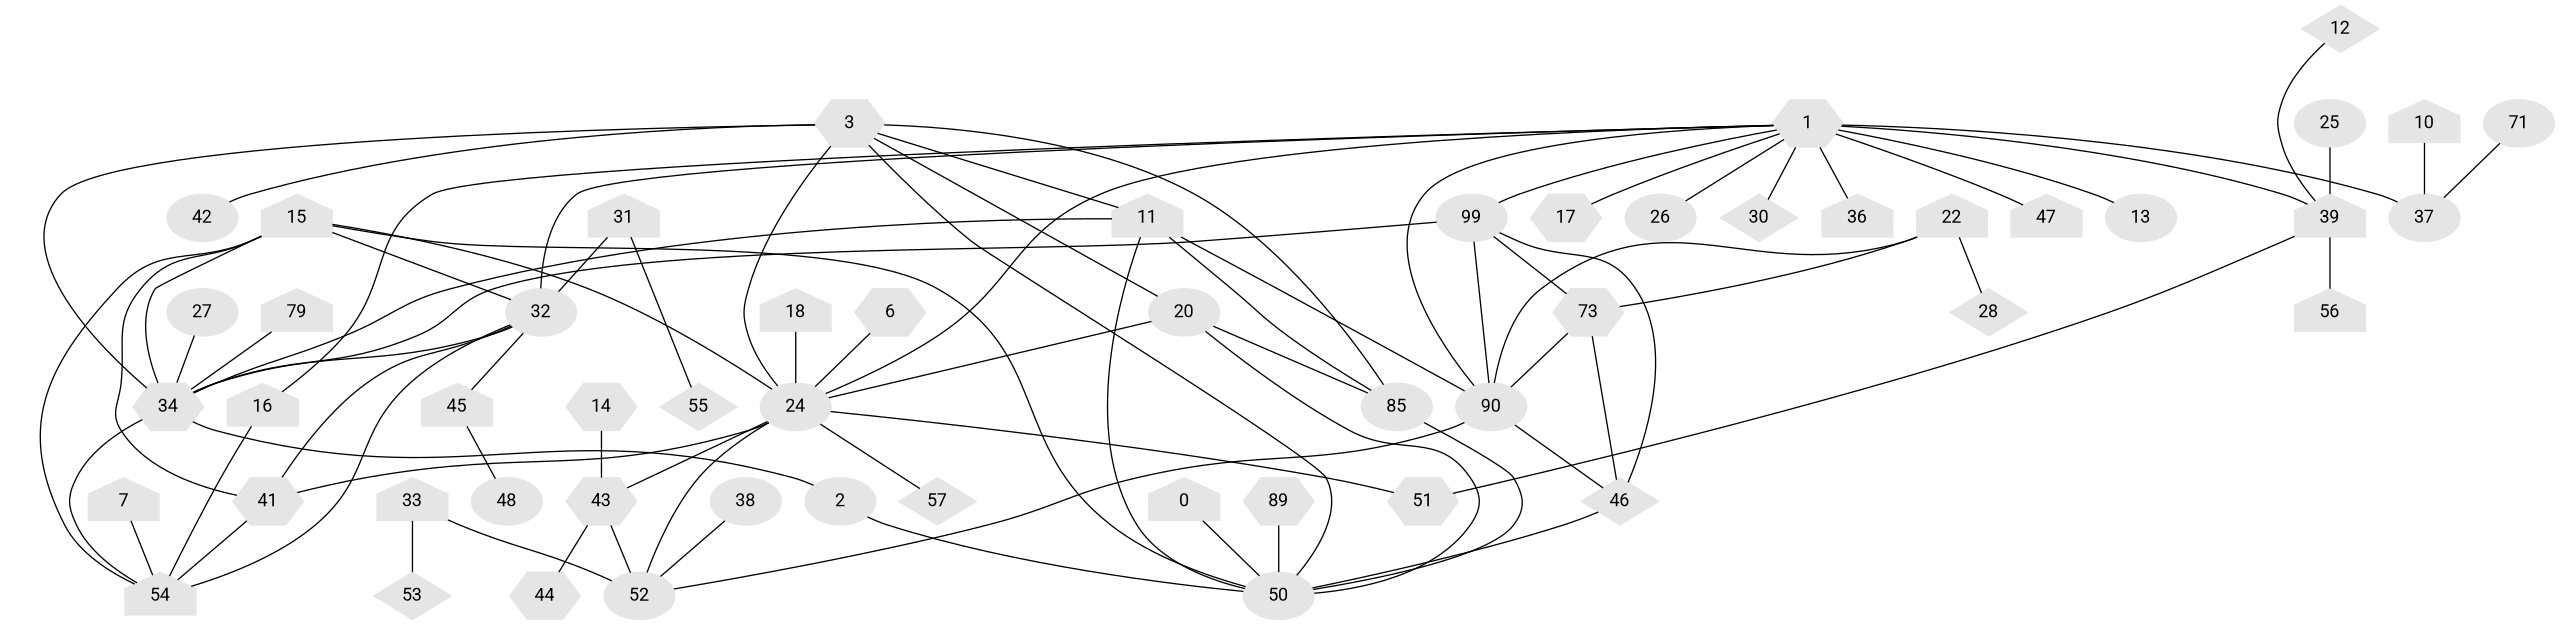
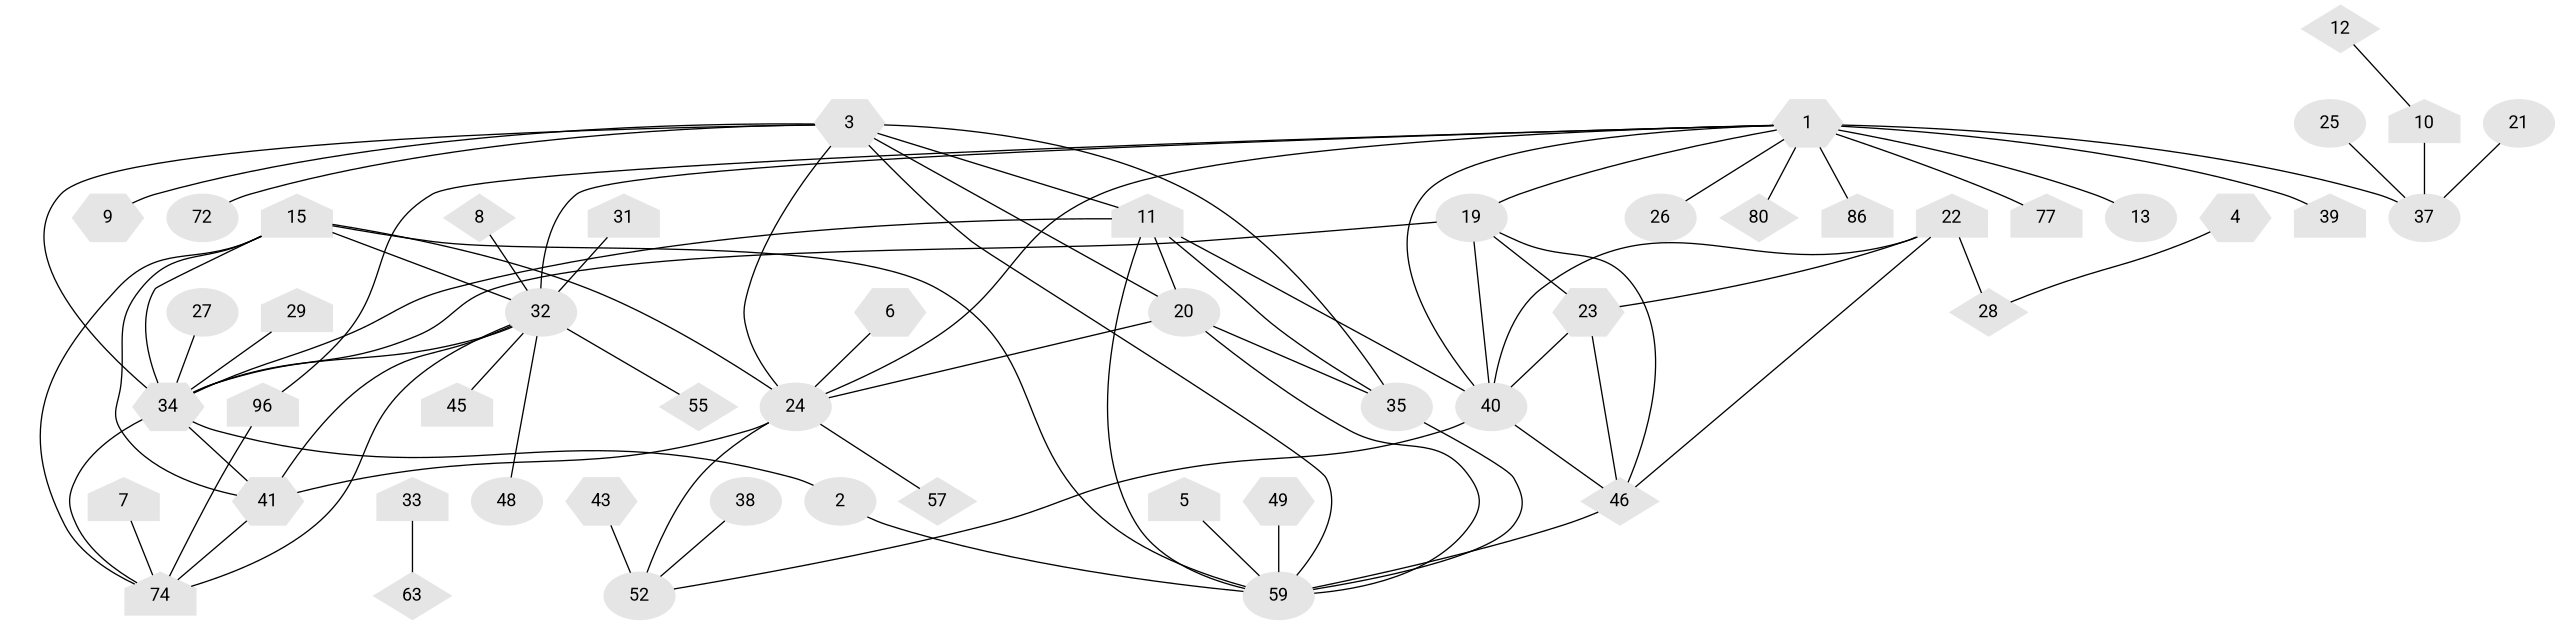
edge "12" -- "39": now "12" -- "10"
node "71": label "71" -> "21"
edge "25" -- "39": now "25" -- "37"
node "9": added
node "42": label "42" -> "72"
node "8": added
node "99": label "99" -> "19"
node "17": removed
node "30": label "30" -> "80"
node "36": label "36" -> "86"
node "47": label "47" -> "77"
node "4": added
edge "11" -- "20": added
node "79": label "79" -> "29"
edge "31" -- "55": now "32" -- "55"
node "18": removed
node "73": label "73" -> "23"
node "56": removed
edge "22" -- "46": added
node "16": label "16" -> "96"
node "14": removed
node "85": label "85" -> "35"
node "90": label "90" -> "40"
edge "45" -- "48": now "32" -- "48"
edge "24" -- "43": removed
edge "34" -- "41": added
node "0": label "0" -> "5"
node "89": label "89" -> "49"
node "51": removed
edge "33" -- "52": removed
node "54": label "54" -> "74"
node "53": label "53" -> "63"
node "44": removed
node "50": label "50" -> "59"
